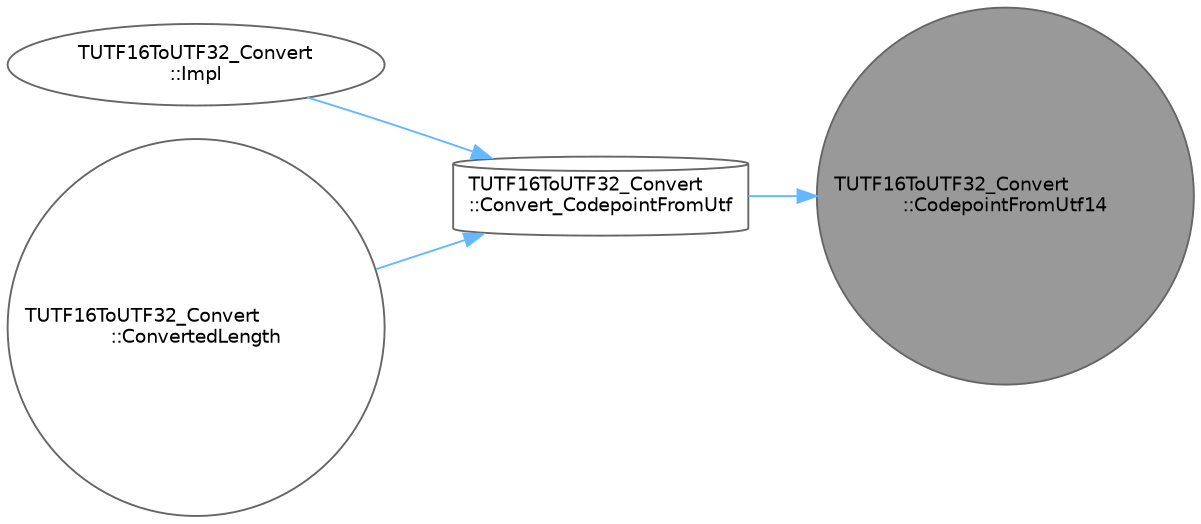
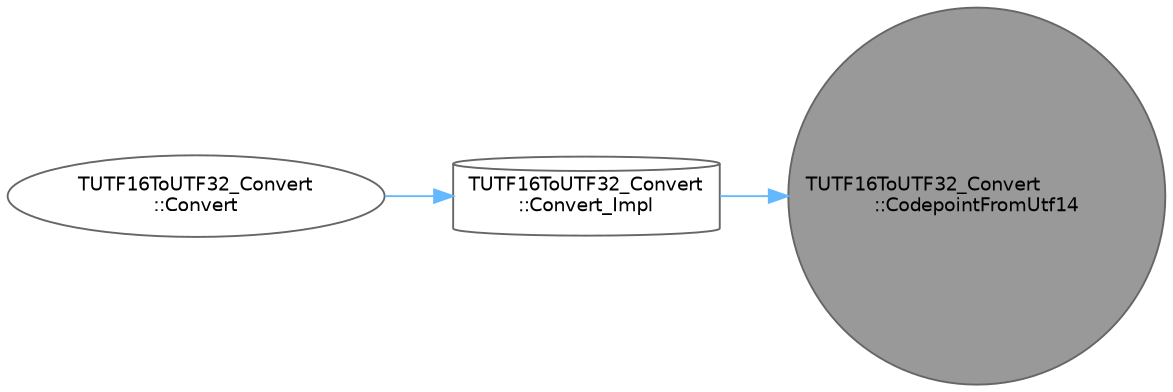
node "TUTF16ToUTF32_Convert ::Impl": label "TUTF16ToUTF32_Convert ::Impl" -> "TUTF16ToUTF32_Convert ::Convert"
node "TUTF16ToUTF32_Convert ::Convert_CodepointFromUtf": label "TUTF16ToUTF32_Convert ::Convert_CodepointFromUtf" -> "TUTF16ToUTF32_Convert ::Convert_Impl"
node "TUTF16ToUTF32_Convert ::ConvertedLength": removed
